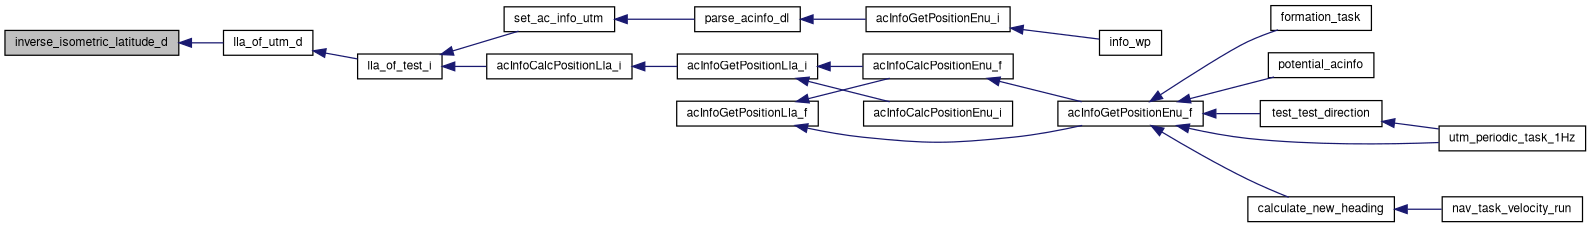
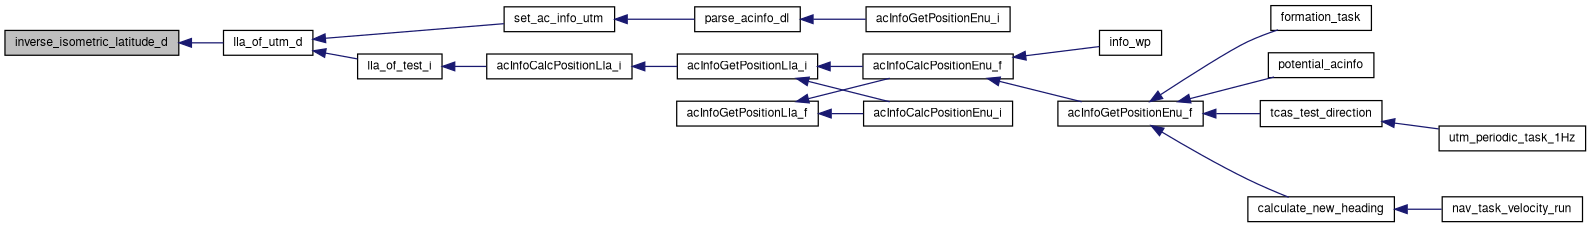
edge "info_wp" -> "acInfoGetPositionEnu_i": now "info_wp" -> "acInfoCalcPositionEnu_f"
edge "set_ac_info_utm" -> "lla_of_test_i": now "set_ac_info_utm" -> "lla_of_utm_d"
node "test_test_direction": label "test_test_direction" -> "tcas_test_direction"
edge "acInfoGetPositionEnu_f" -> "acInfoGetPositionLla_f": now "acInfoCalcPositionEnu_i" -> "acInfoGetPositionLla_f"
edge "utm_periodic_task_1Hz" -> "acInfoGetPositionEnu_f": removed
